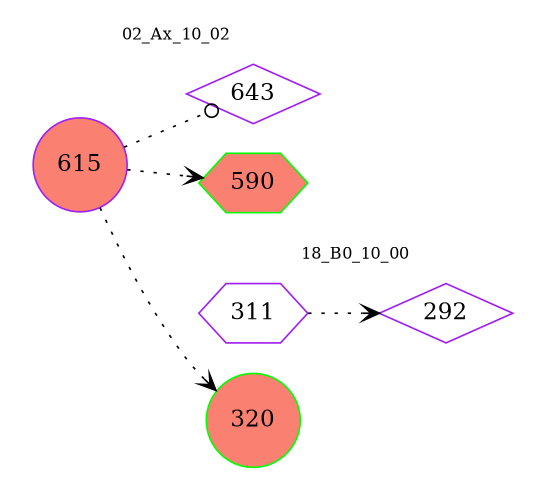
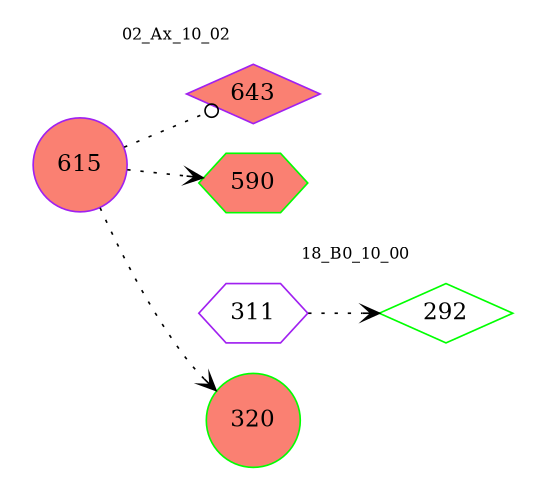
node "643": fillcolor white -> salmon
node "292": color purple -> green
